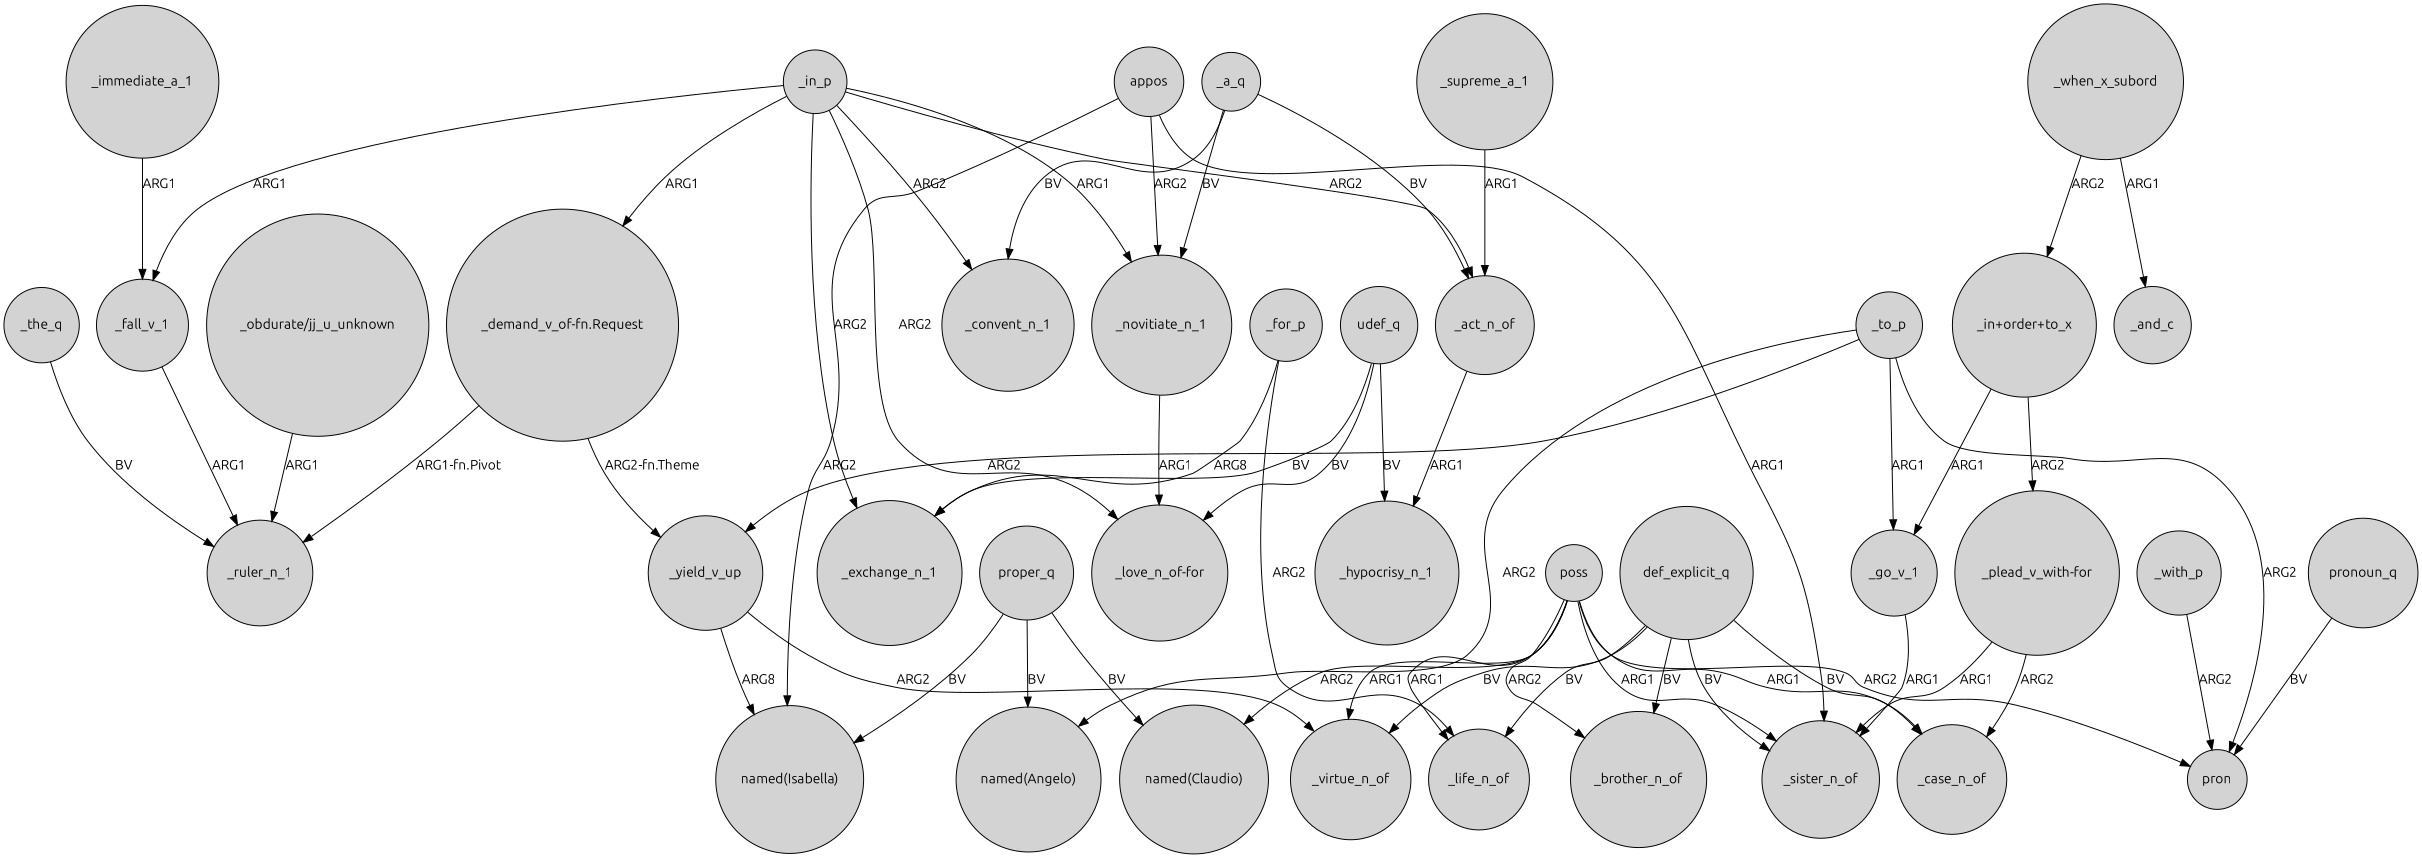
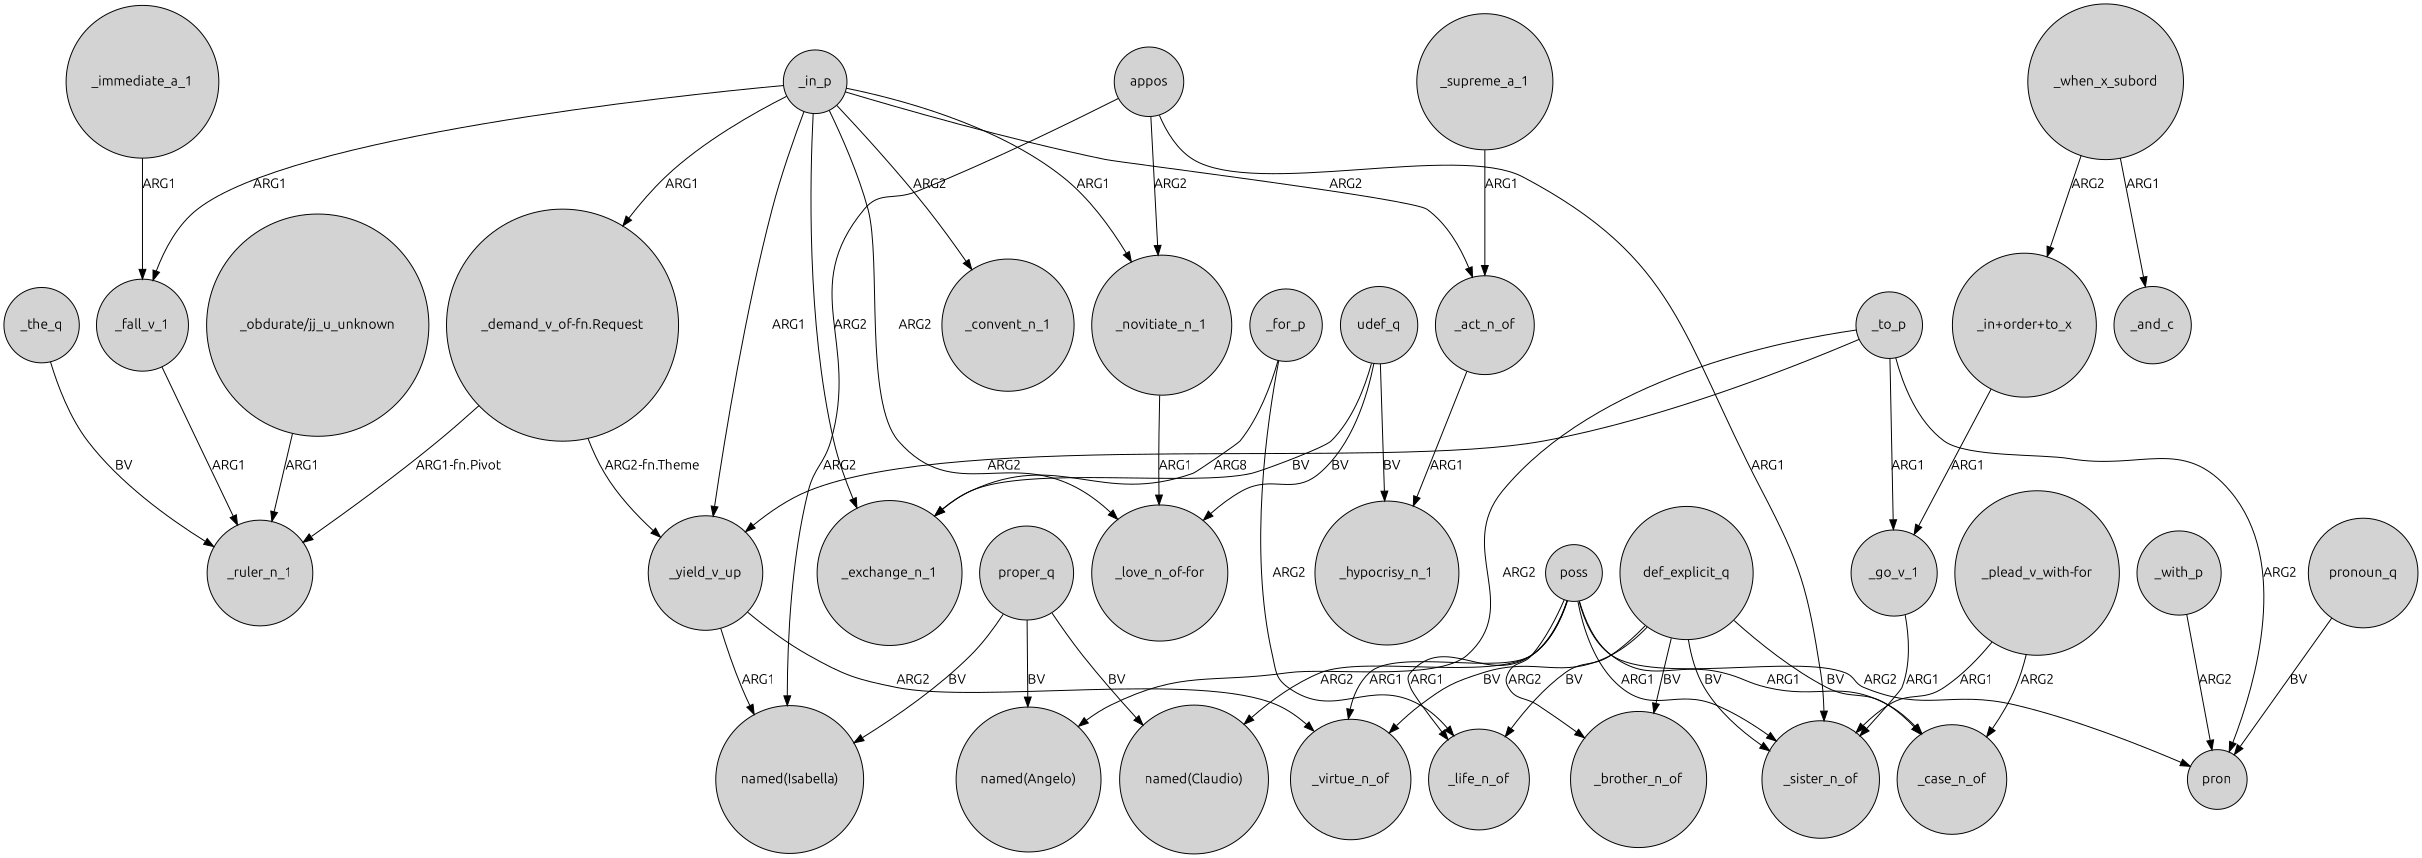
node "_a_q": removed
edge "_in_p" -> "_yield_v_up": added, label "ARG1"
edge "_in+order+to_x" -> "_plead_v_with-for": removed, label "ARG2"
edge "_yield_v_up" -> "named(Isabella)": label "ARG8" -> "ARG1"
